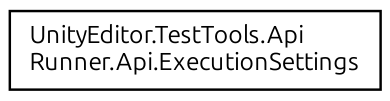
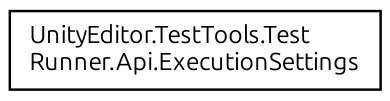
node "UnityEditor.TestTools.Api Runner.Api.ExecutionSettings": label "UnityEditor.TestTools.Api Runner.Api.ExecutionSettings" -> "UnityEditor.TestTools.Test Runner.Api.ExecutionSettings"
